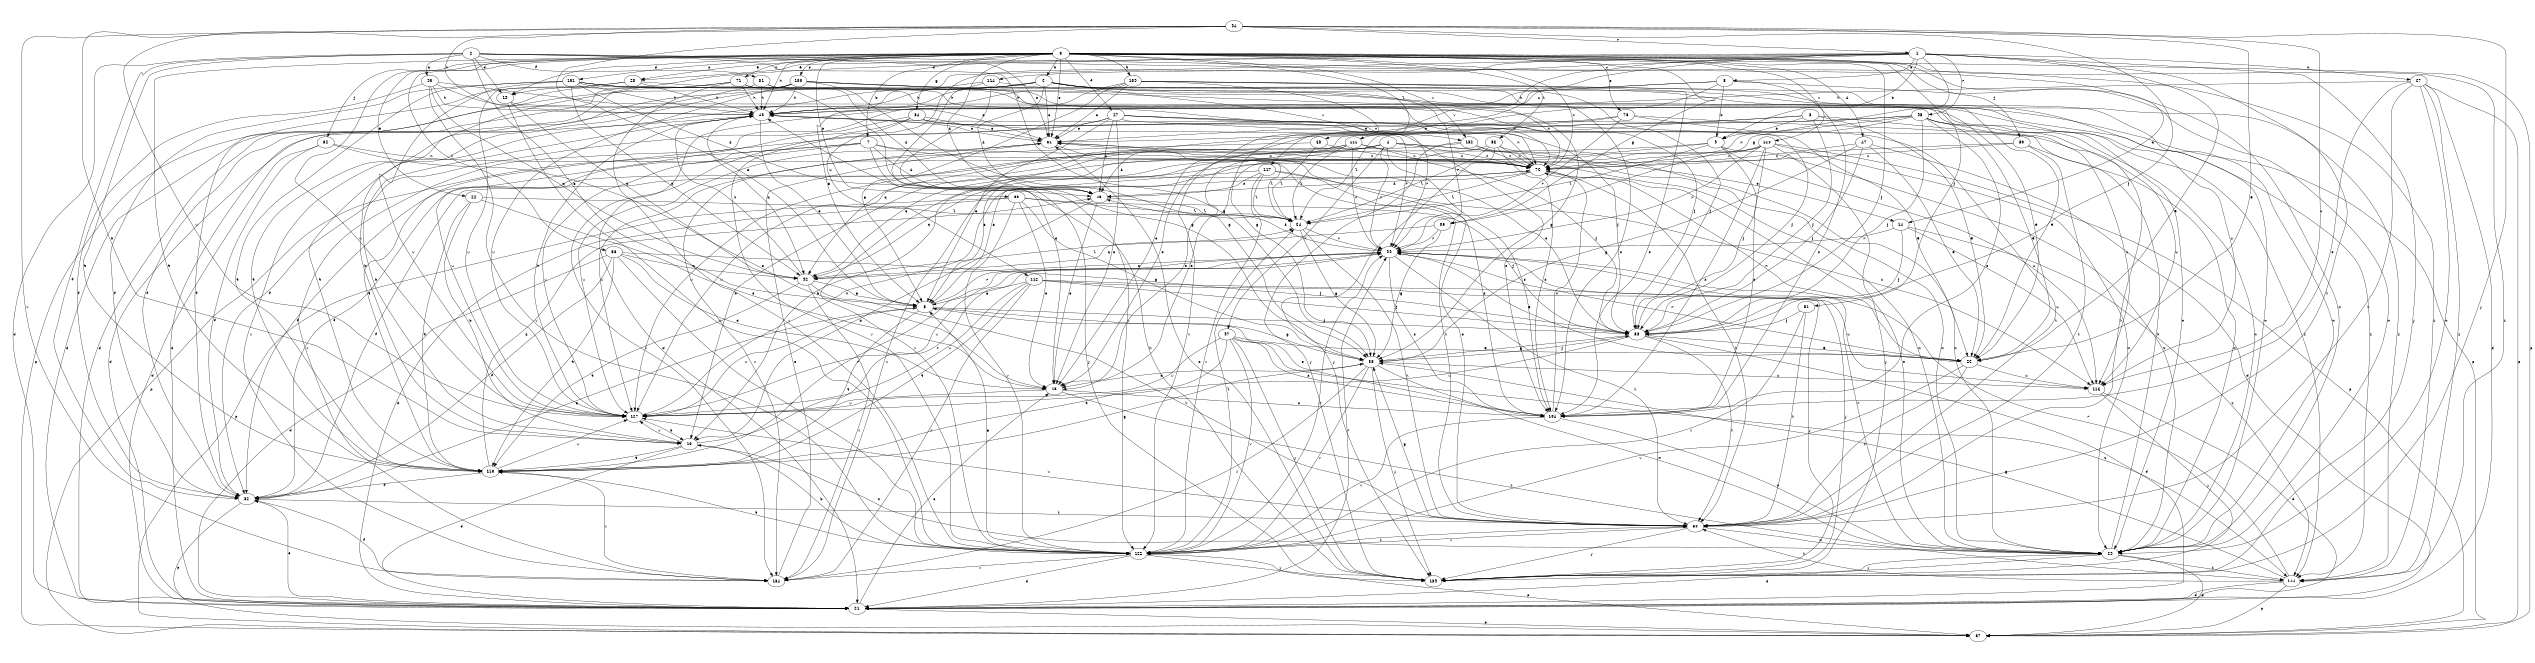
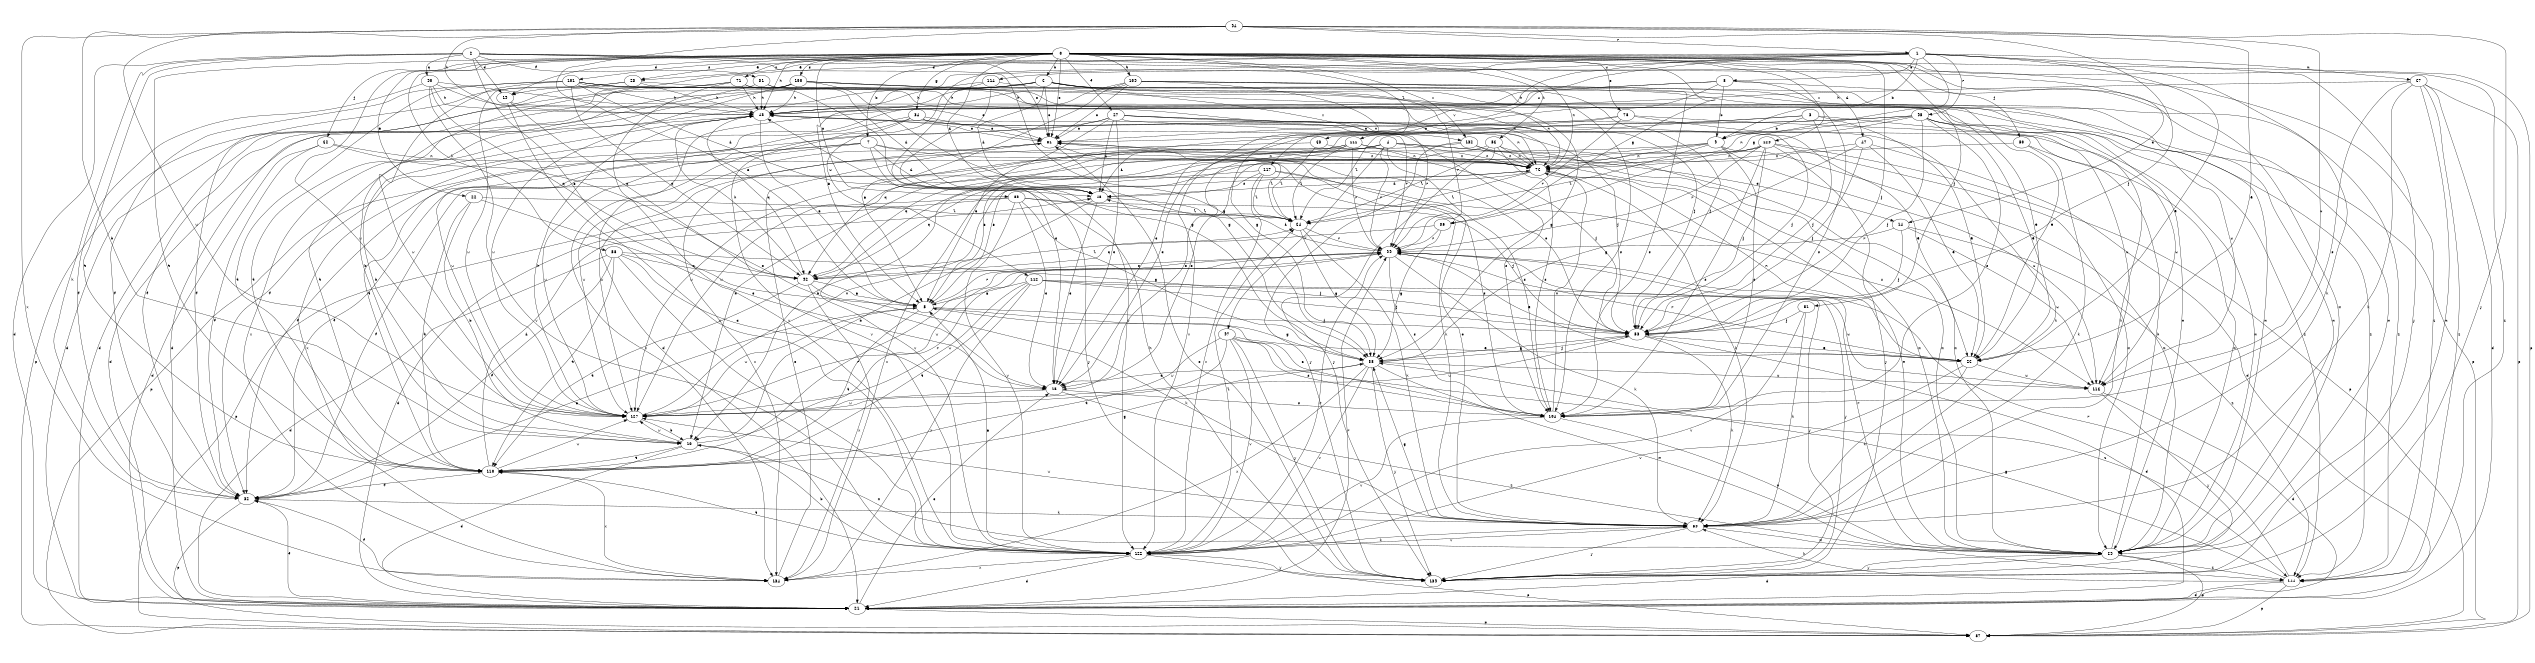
node "52": label "52" -> "62"
edge "50" -> "76": now "9" -> "76"
edge "2" -> "32": label "f" -> "k"
